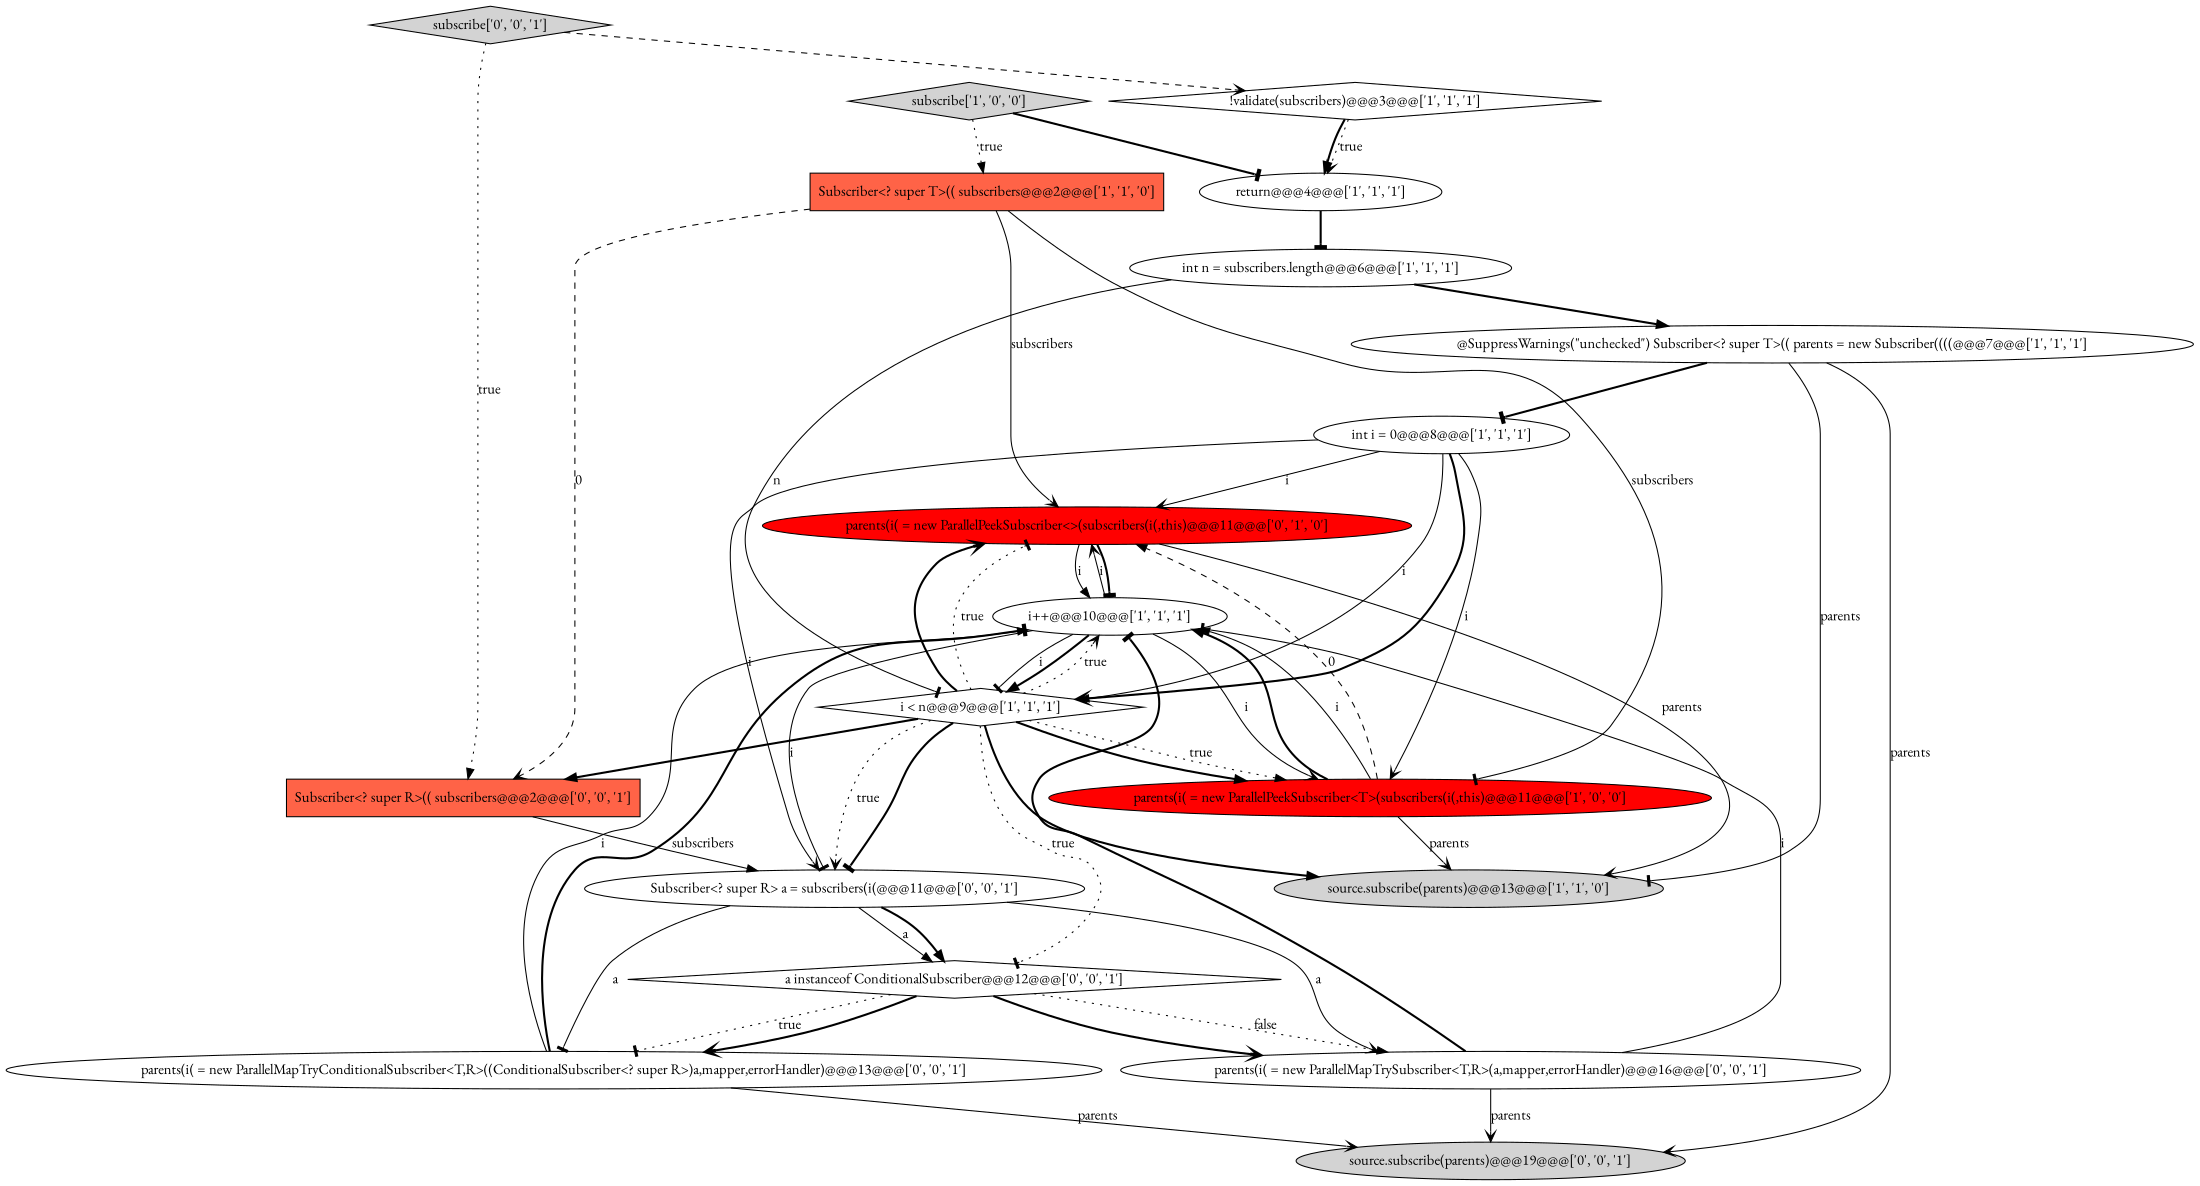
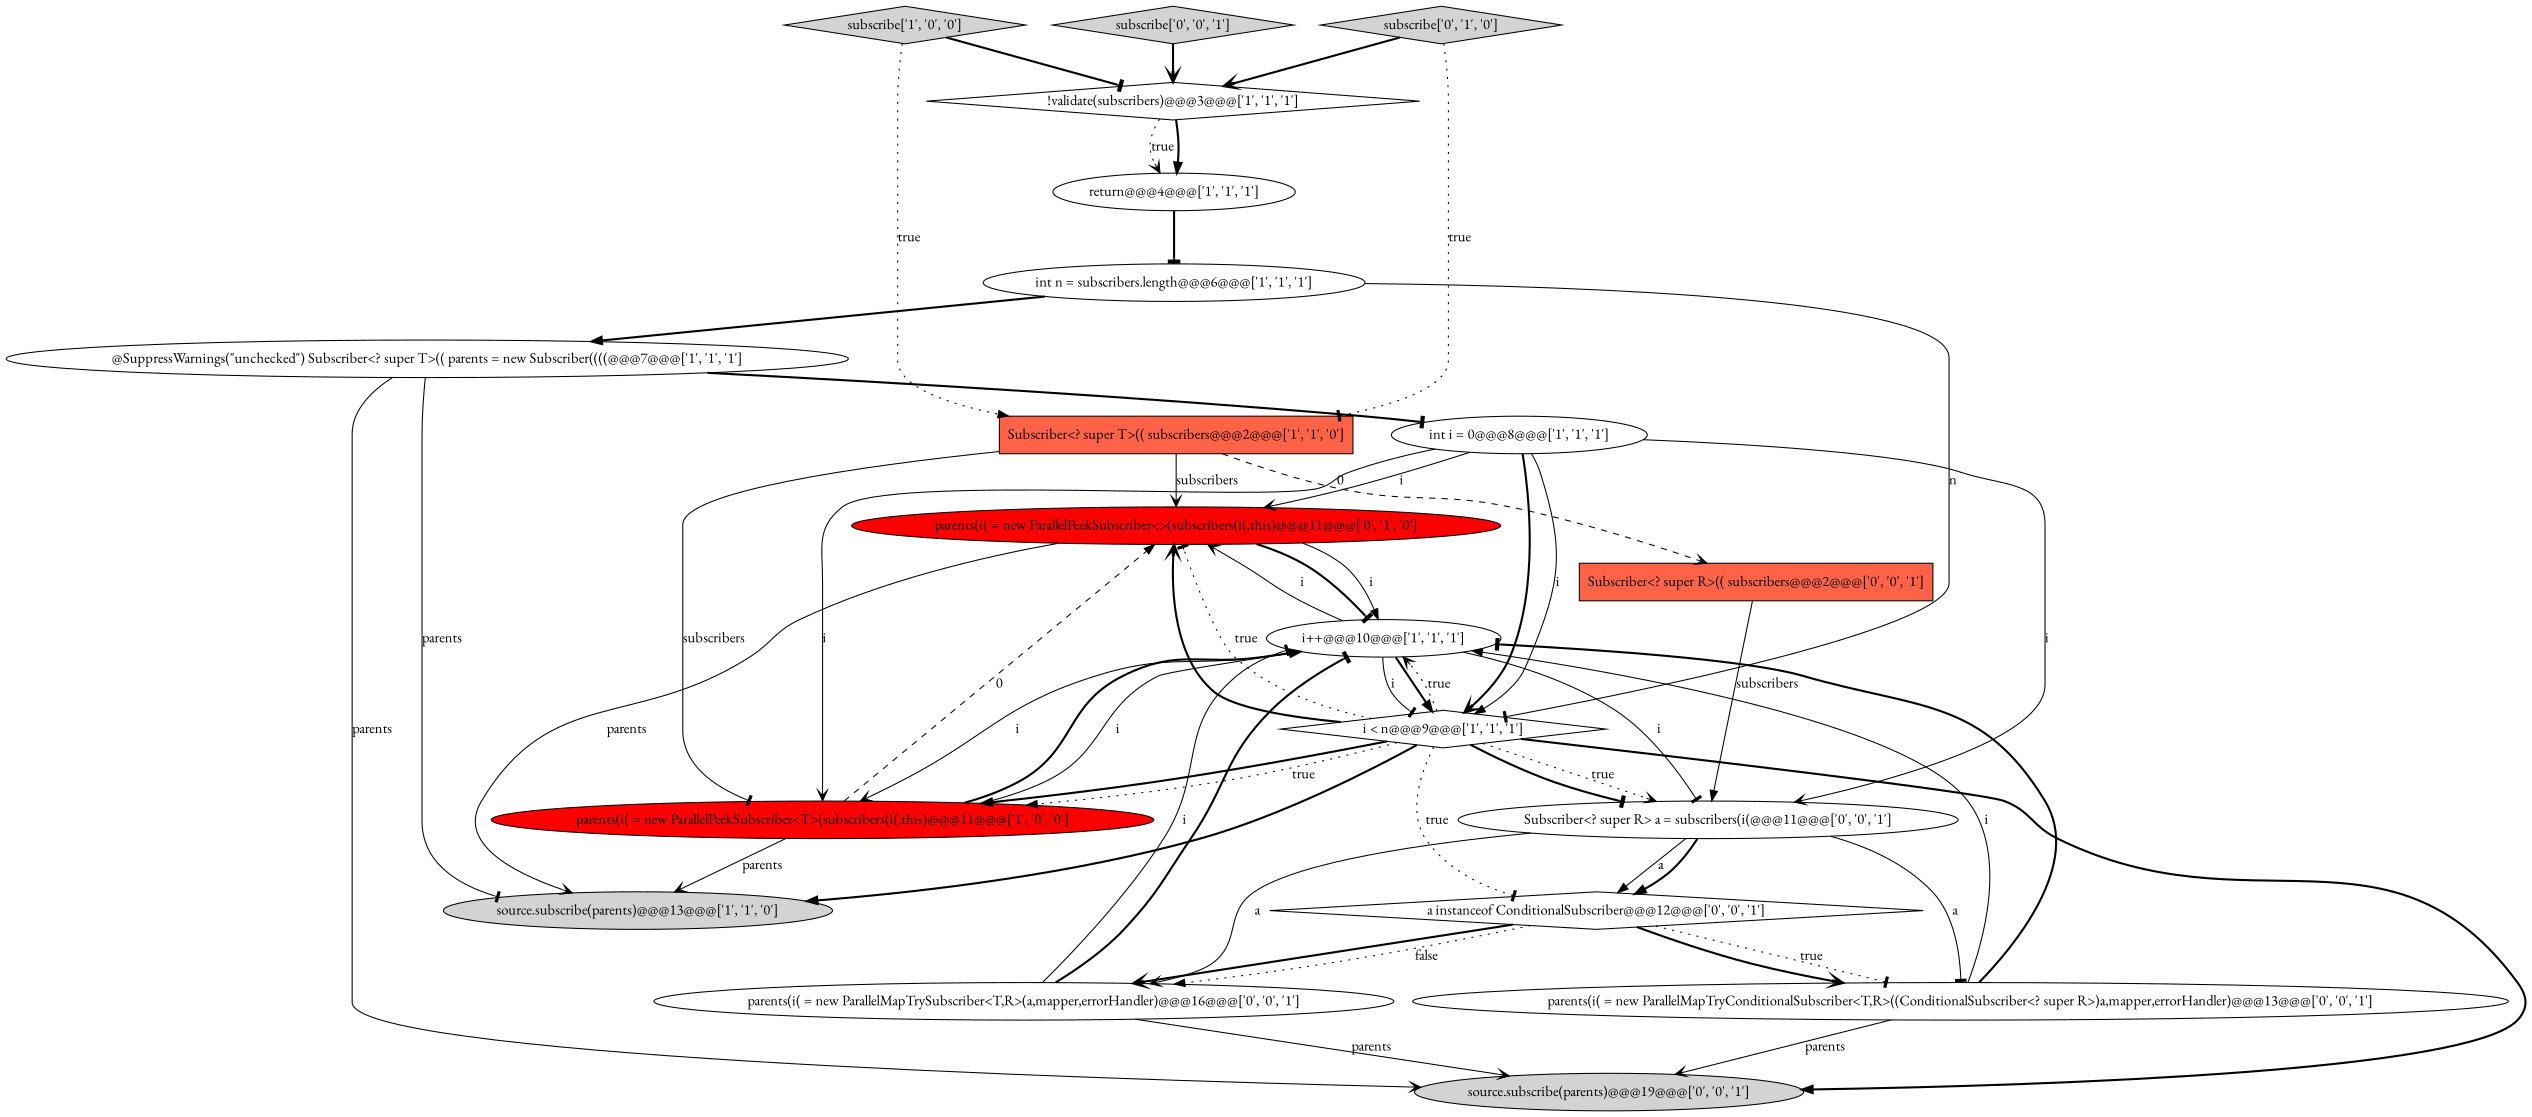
node "subscribe['0', '1', '0']": added
edge "subscribe['0', '0', '1']" -> "!validate(subscribers)@@@3@@@['1', '1', '1']": style dashed -> bold
edge "subscribe['1', '0', '0']" -> "return@@@4@@@['1', '1', '1']": now "subscribe['1', '0', '0']" -> "!validate(subscribers)@@@3@@@['1', '1', '1']"
edge "subscribe['0', '0', '1']" -> "Subscriber<? super R>(( subscribers@@@2@@@['0', '0', '1']": removed, label "true"
edge "i < n@@@9@@@['1', '1', '1']" -> "Subscriber<? super R>(( subscribers@@@2@@@['0', '0', '1']": now "i < n@@@9@@@['1', '1', '1']" -> "source.subscribe(parents)@@@19@@@['0', '0', '1']"
